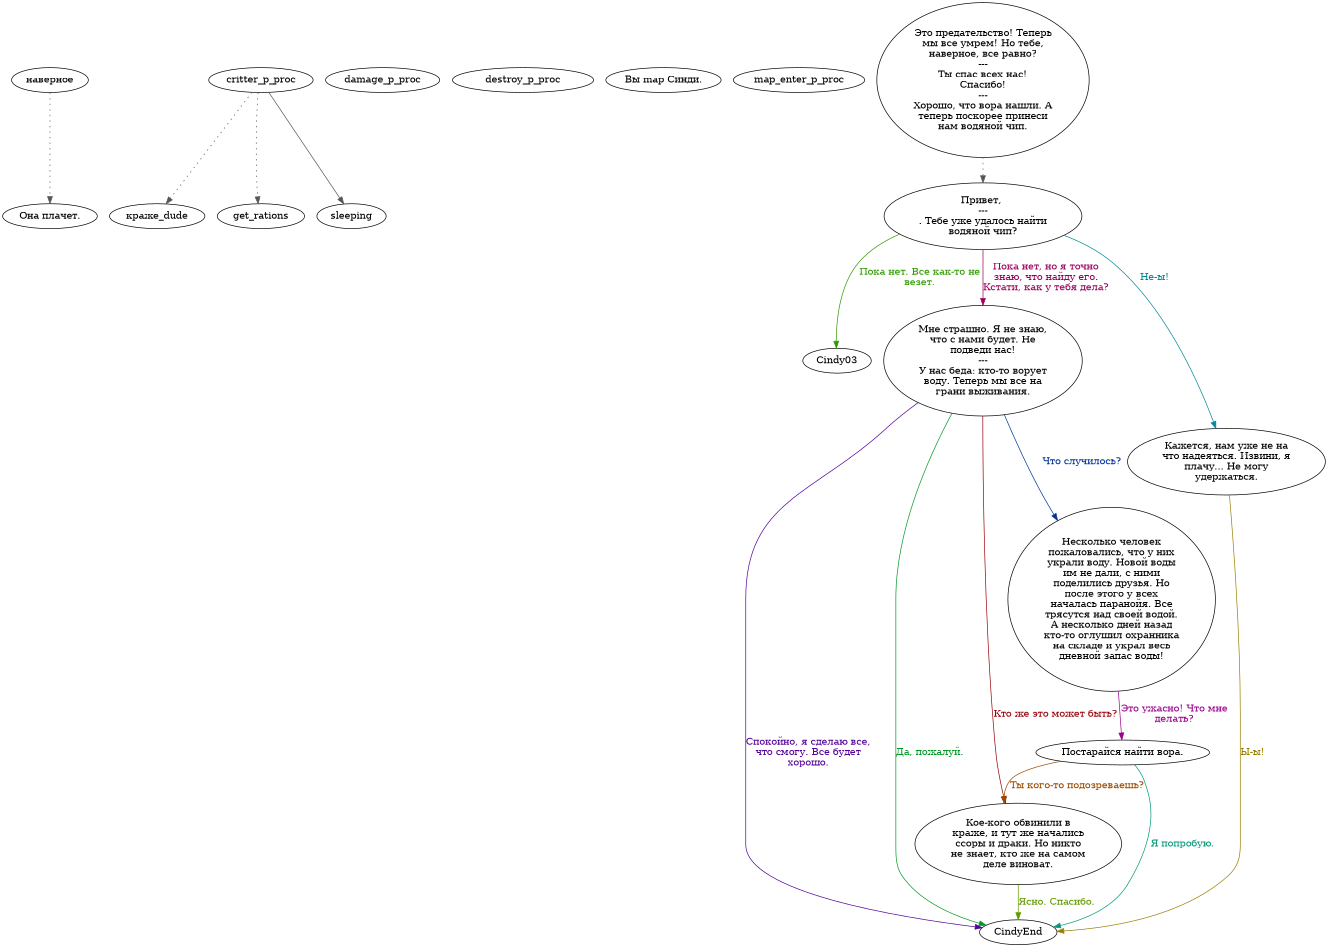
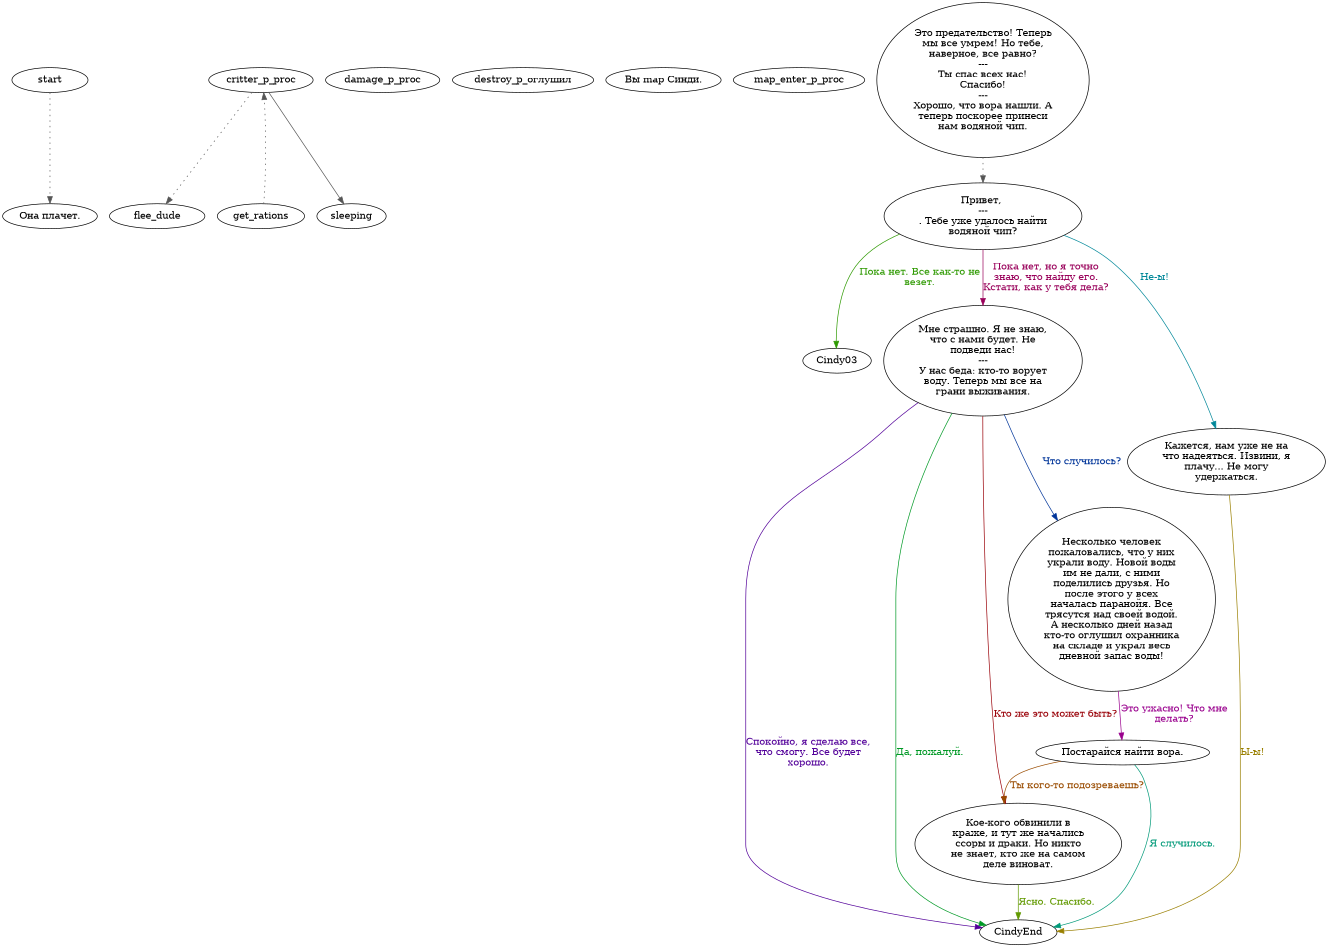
node "наверное": label "наверное" -> "start"
node "destroy_p_proc": label "destroy_p_proc" -> "destroy_p_оглушил"
edge "critter_p_proc" -> "get_rations": reversed
node "краже_dude": label "краже_dude" -> "flee_dude"
edge "Постарайся найти вора." -> "CindyEnd": label "Я попробую." -> "Я случилось."
